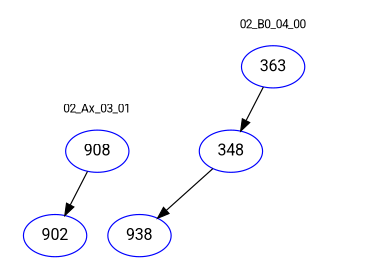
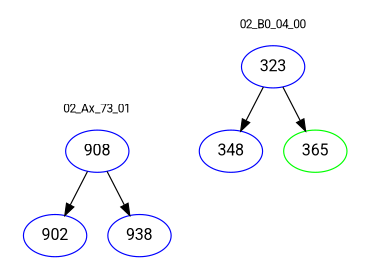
node "363": label "363" -> "323"
cluster "02_Ax_03_01": label "02_Ax_03_01" -> "02_Ax_73_01"
node "365": added
edge "348" -> "938": now "908" -> "938"
